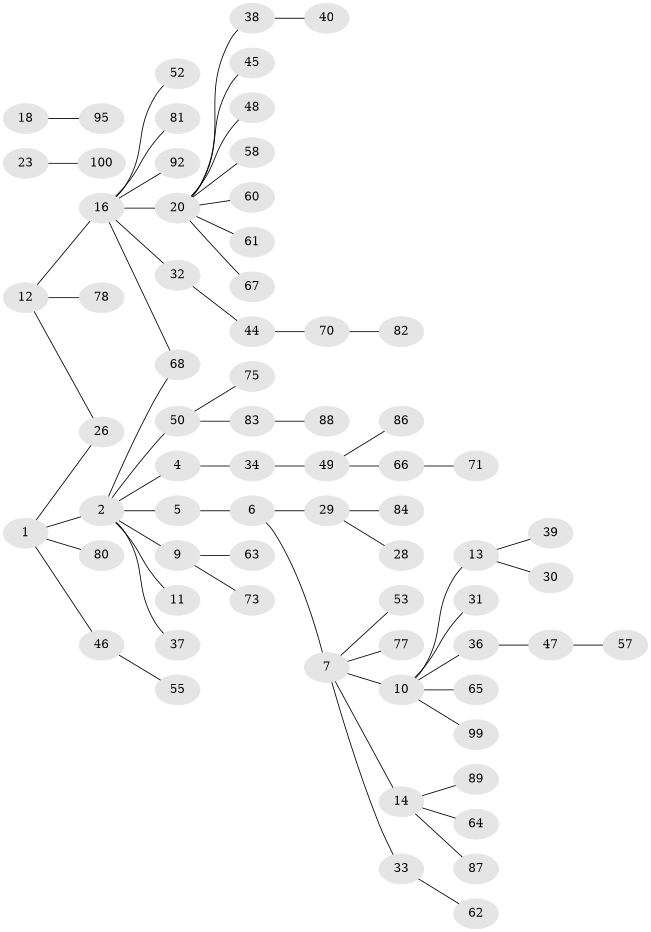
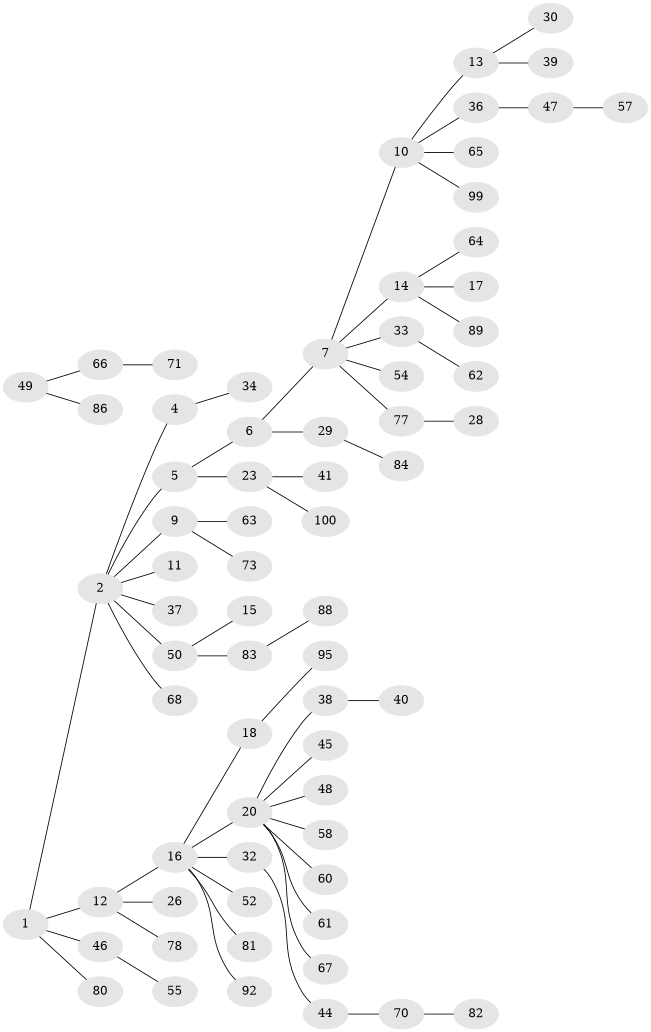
edge "16" -- "68": now "16" -- "18"
node "75": label "75" -> "15"
edge "34" -- "49": removed
edge "5" -- "23": added
node "41": added
edge "26" -- "1": now "12" -- "1"
edge "29" -- "28": now "77" -- "28"
node "53": label "53" -> "54"
node "31": removed
node "87": label "87" -> "17"
